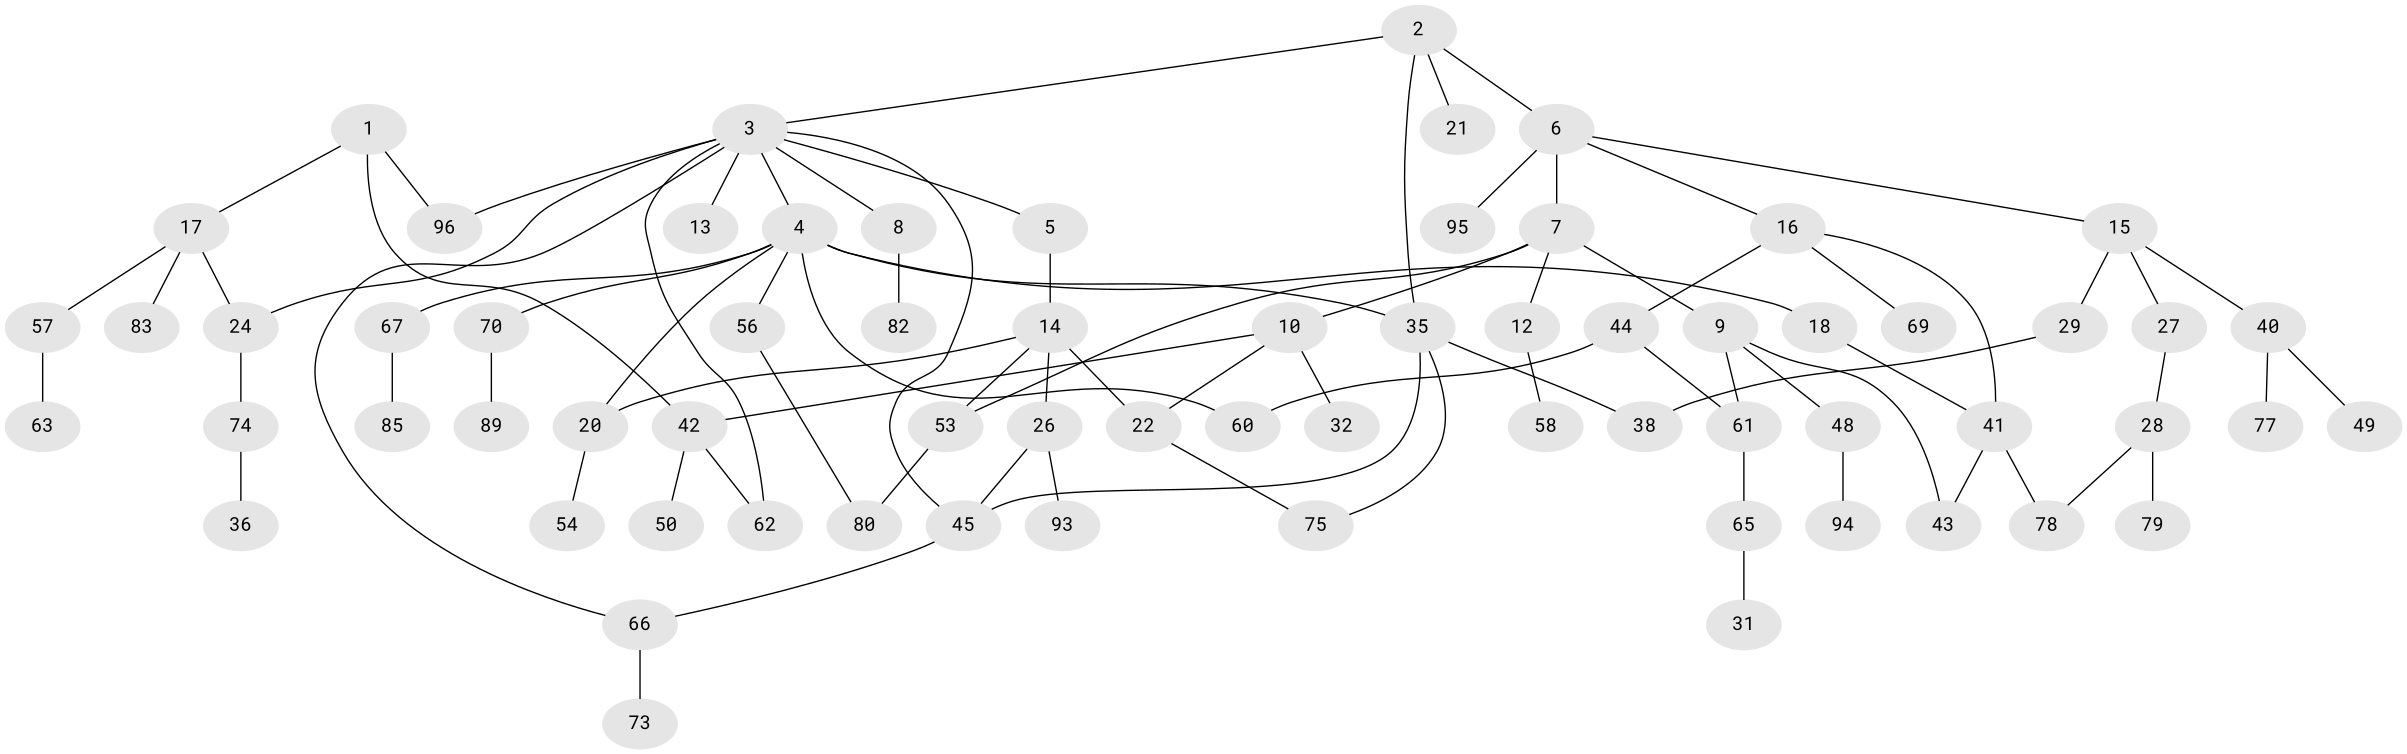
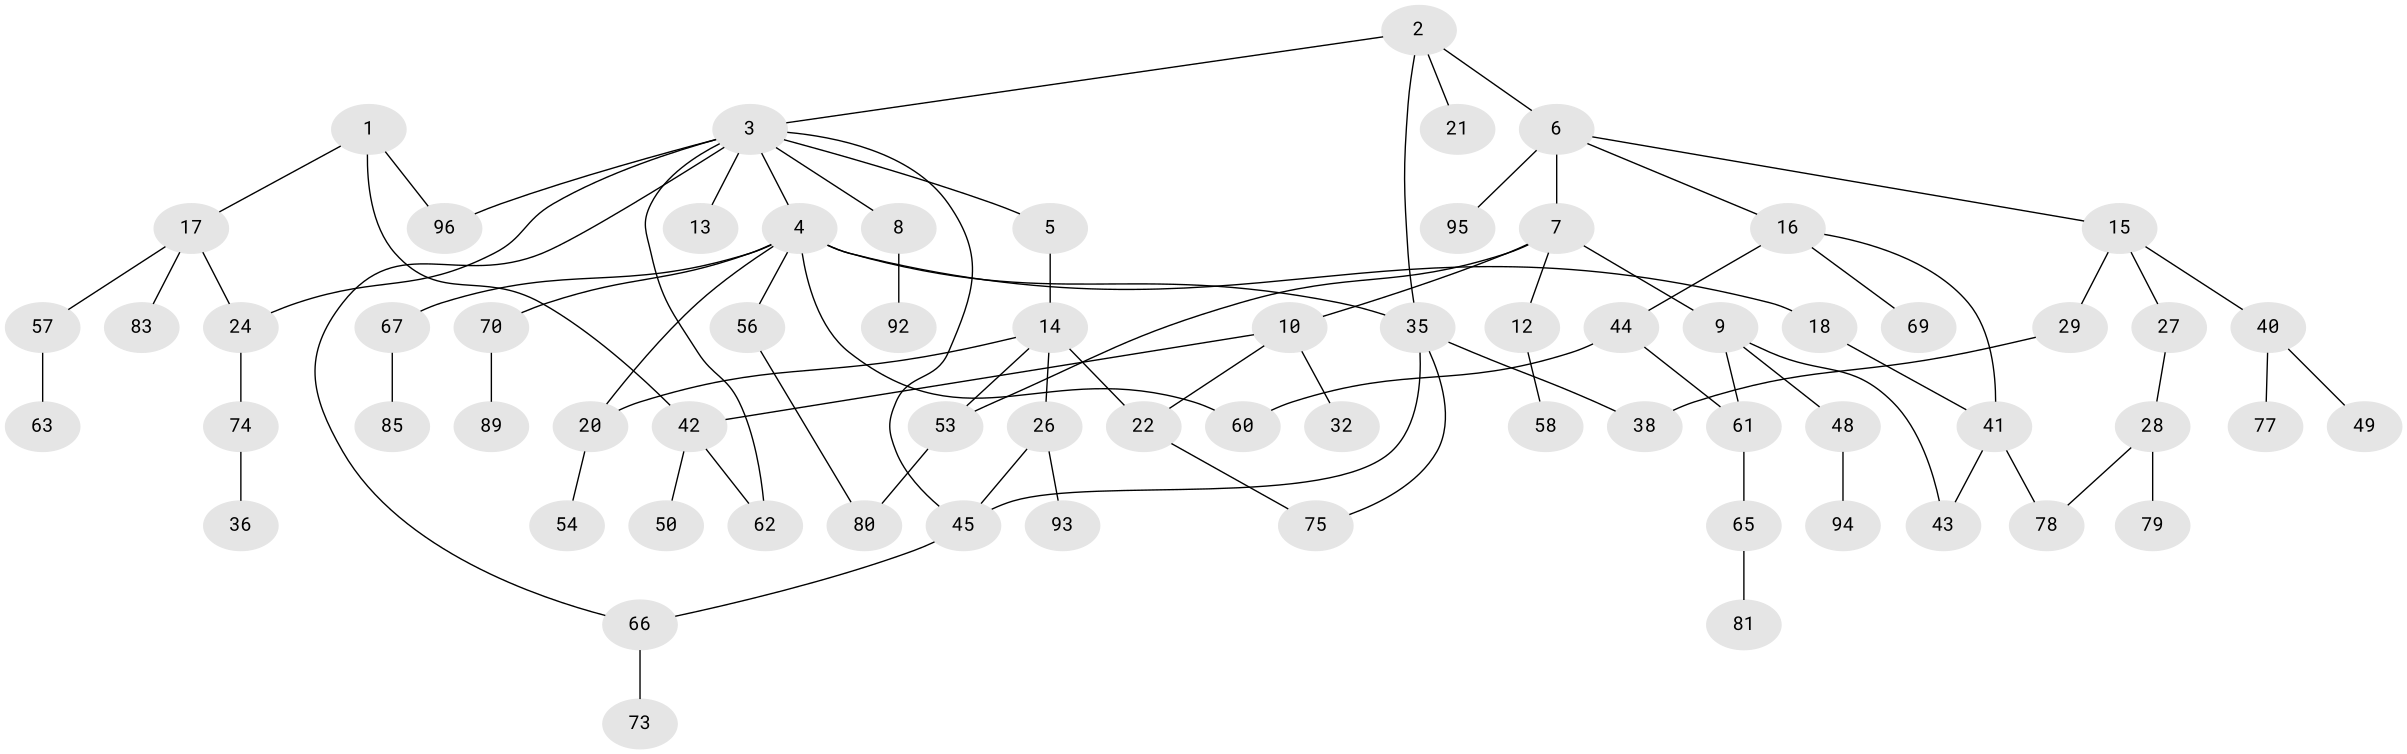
node "82": label "82" -> "92"
node "31": label "31" -> "81"
